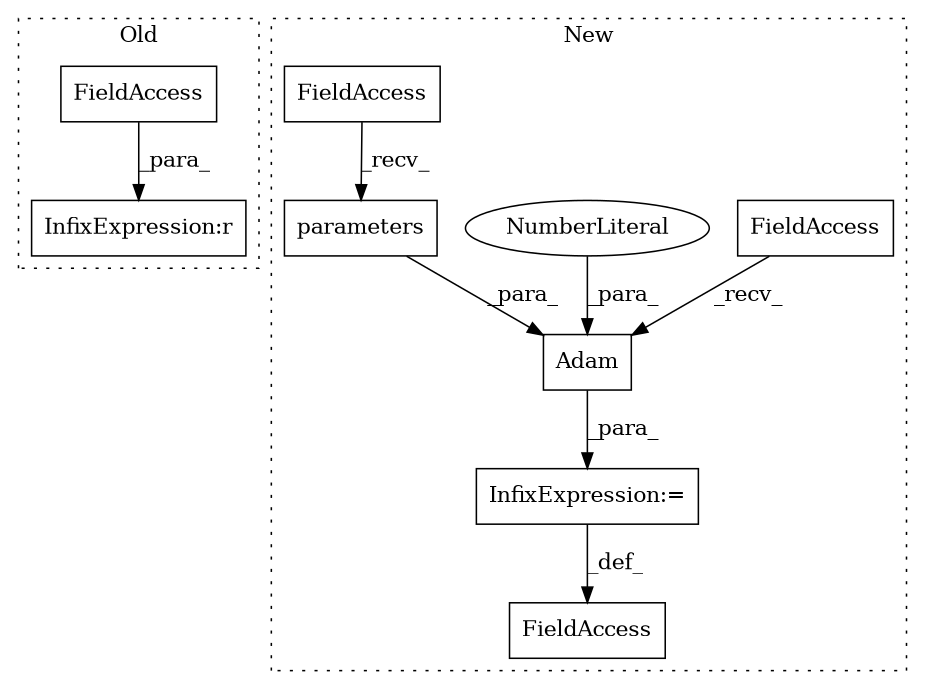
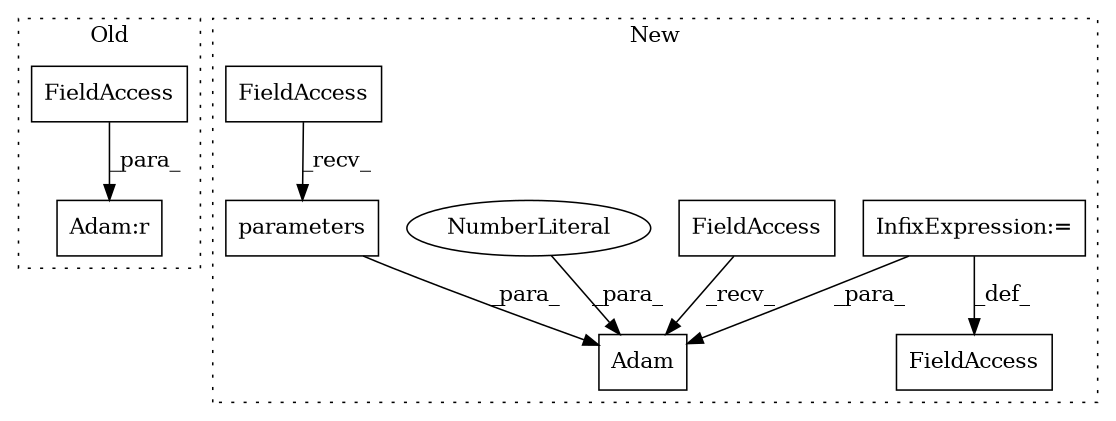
node "InfixExpression:r": label "InfixExpression:r" -> "Adam:r"
edge "Adam" -> "InfixExpression:=": reversed
